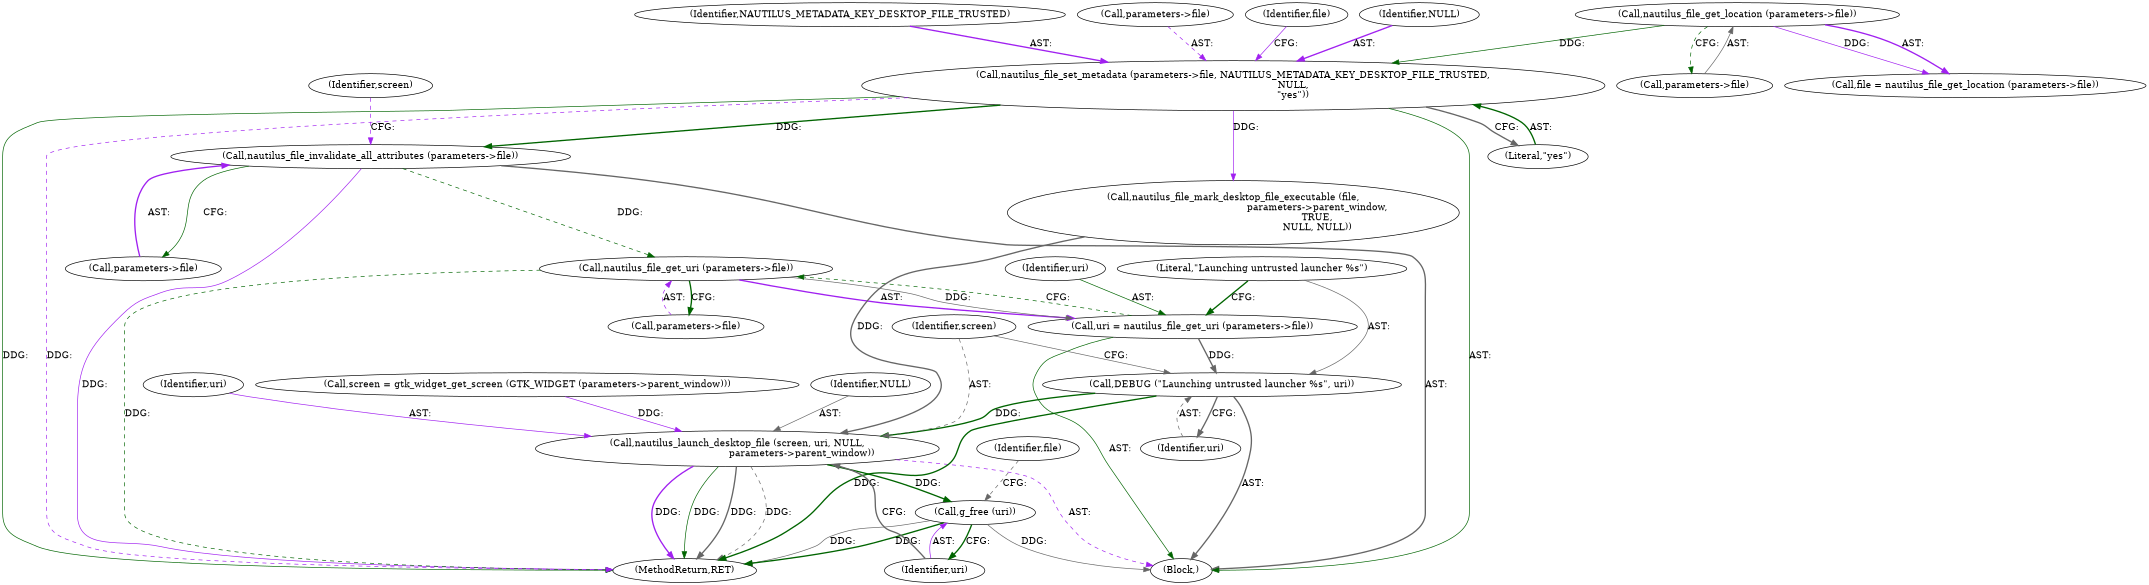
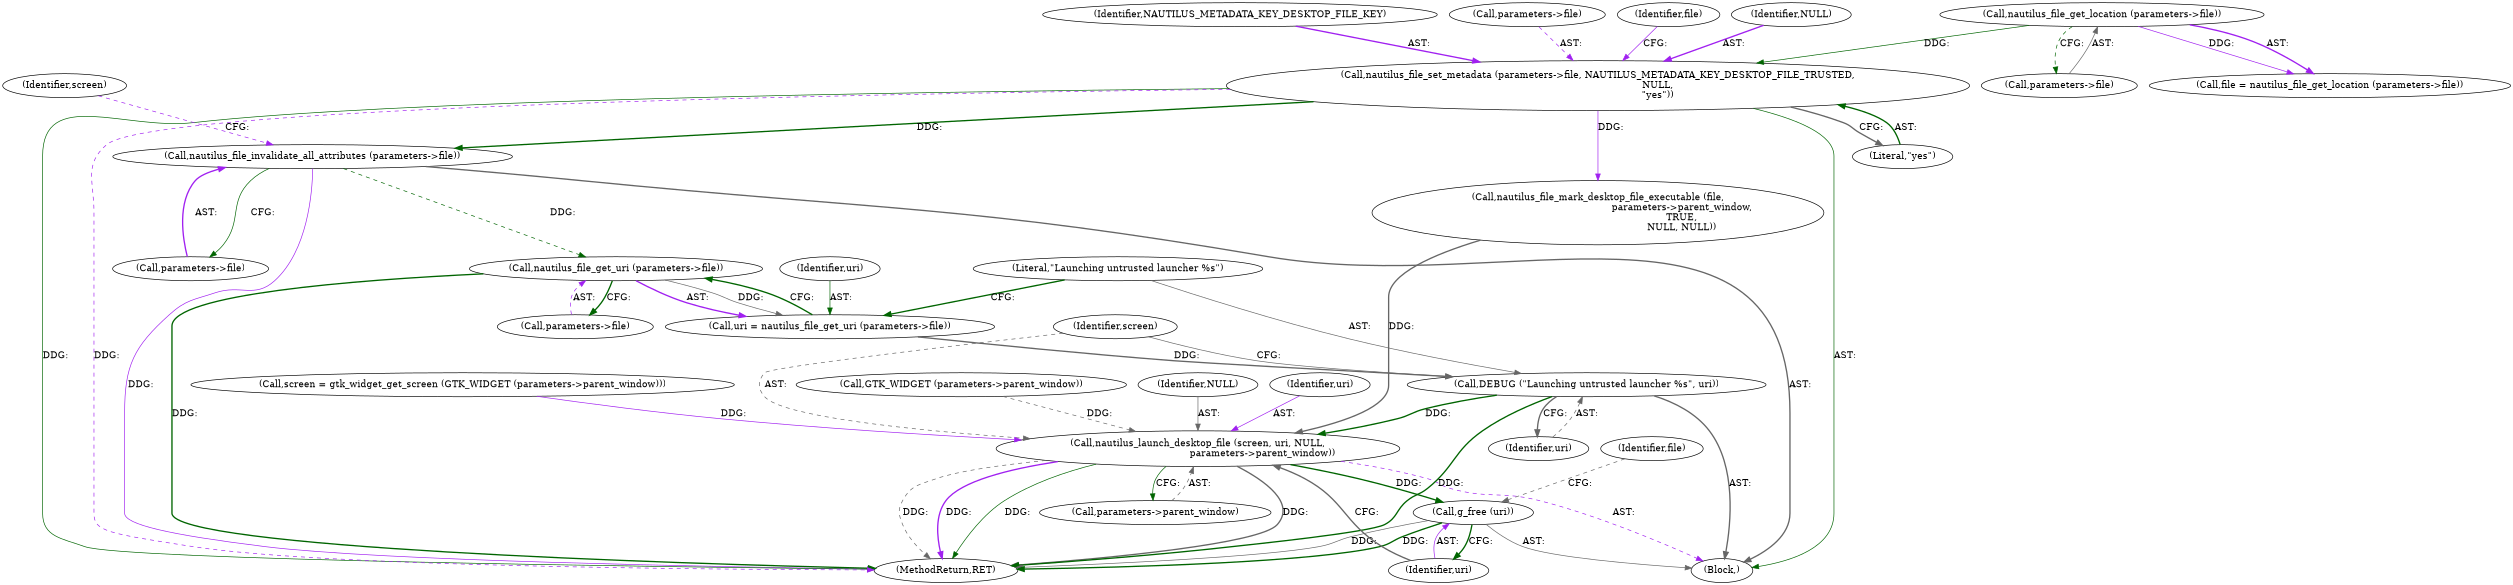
node "(Identifier,NAUTILUS_METADATA_KEY_DESKTOP_FILE_TRUSTED)": label "(Identifier,NAUTILUS_METADATA_KEY_DESKTOP_FILE_TRUSTED)" -> "(Identifier,NAUTILUS_METADATA_KEY_DESKTOP_FILE_KEY)"
edge "(Call,uri = nautilus_file_get_uri (parameters->file))" -> "(Call,nautilus_file_get_uri (parameters->file))": style dashed -> bold
node "(Call,GTK_WIDGET (parameters->parent_window))": added
edge "(Call,uri = nautilus_file_get_uri (parameters->file))" -> "(Block,)": removed, label "AST:"
edge "(Call,nautilus_file_get_uri (parameters->file))" -> "(MethodReturn,RET)": style dashed -> bold
node "(Call,parameters->parent_window)": added
edge "(Call,g_free (uri))" -> "(Block,)": label "DDG: " -> "AST: "
